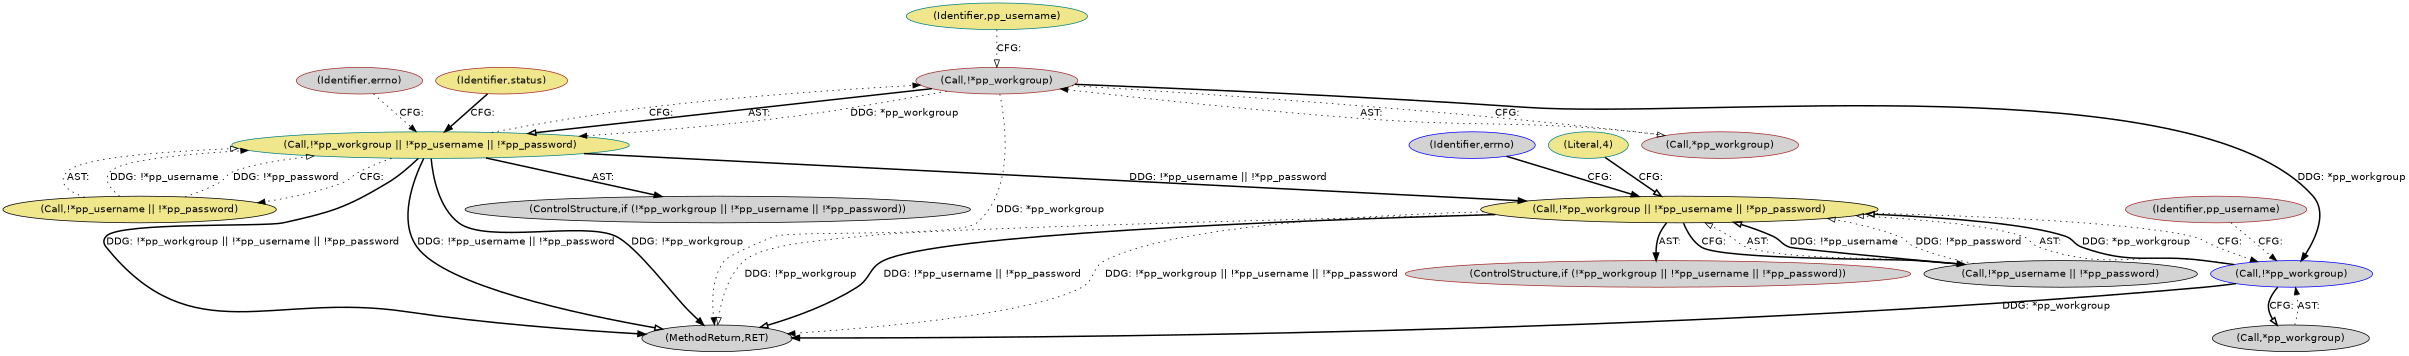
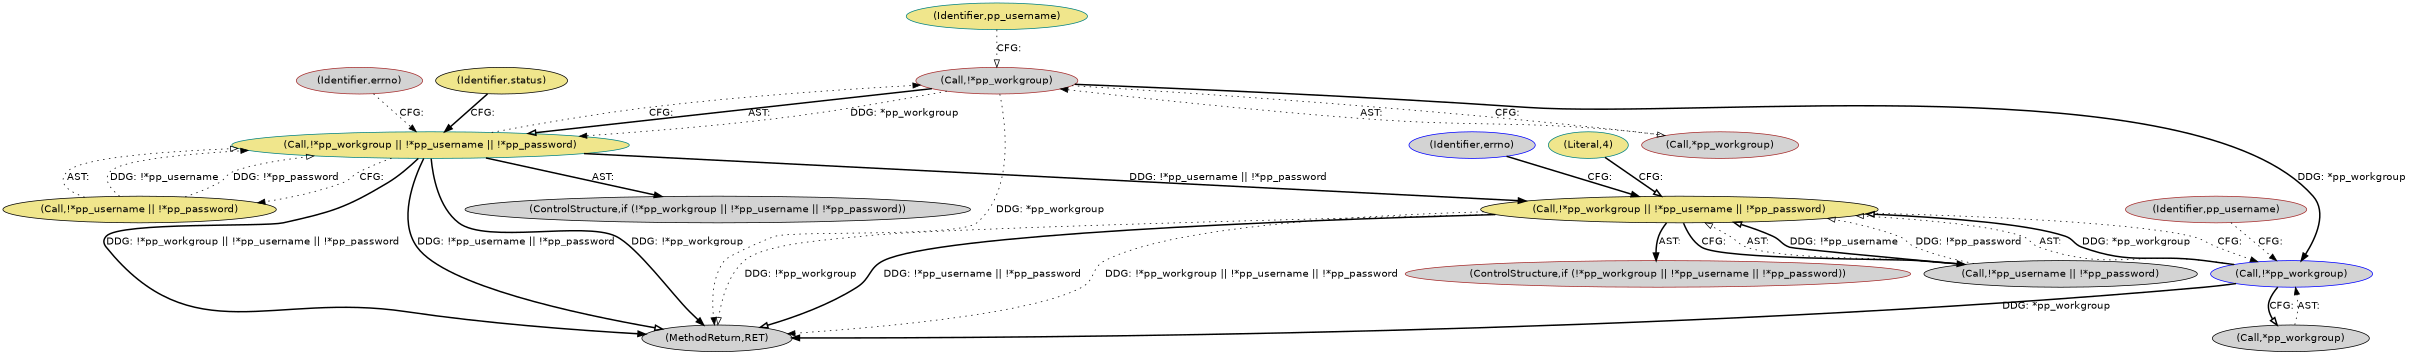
node "(Identifier,status)": color brown -> black
